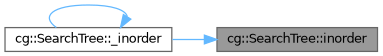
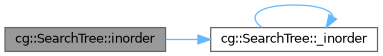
edge "cg::SearchTree::_inorder" -> "cg::SearchTree::inorder": reversed
